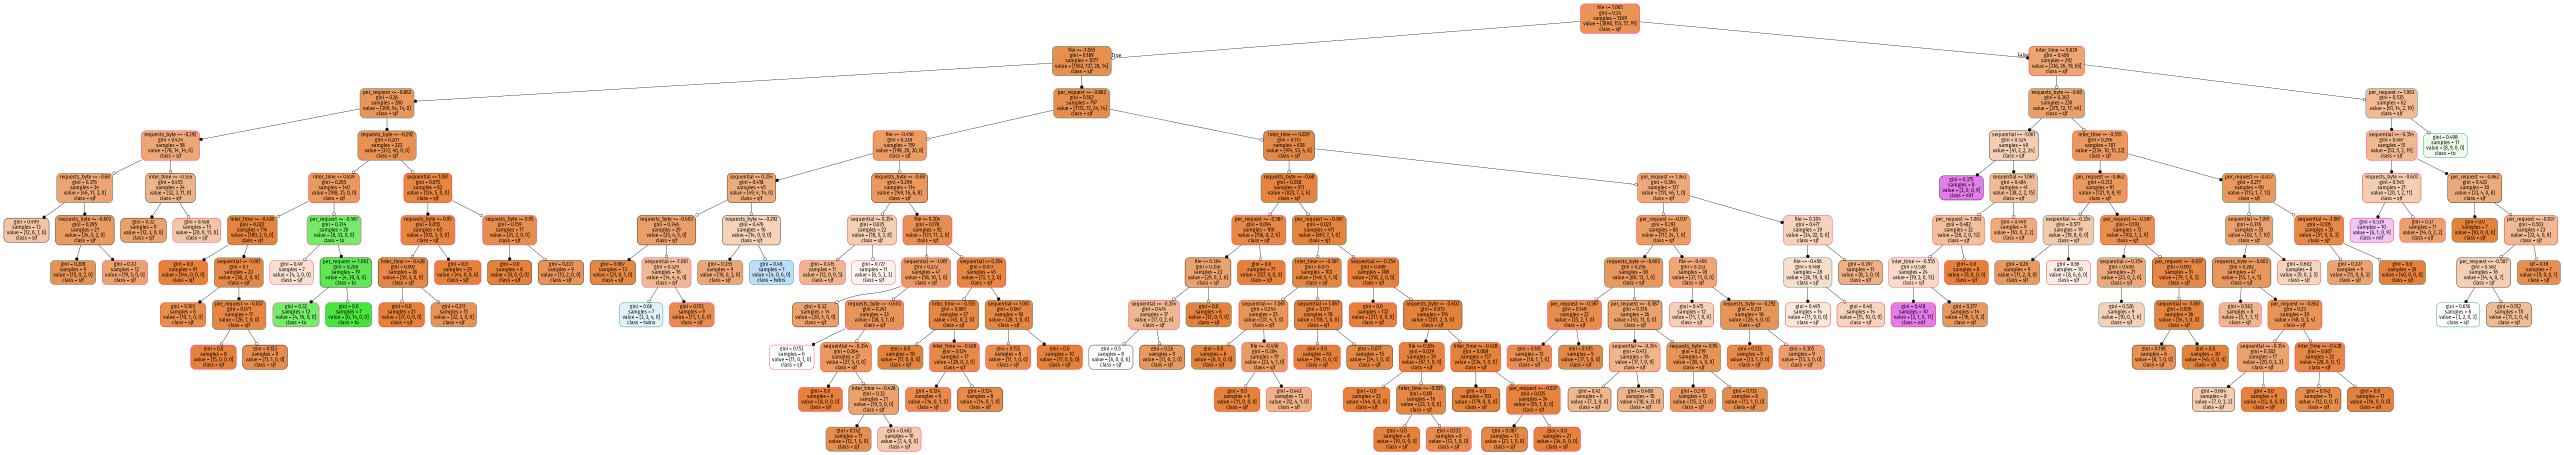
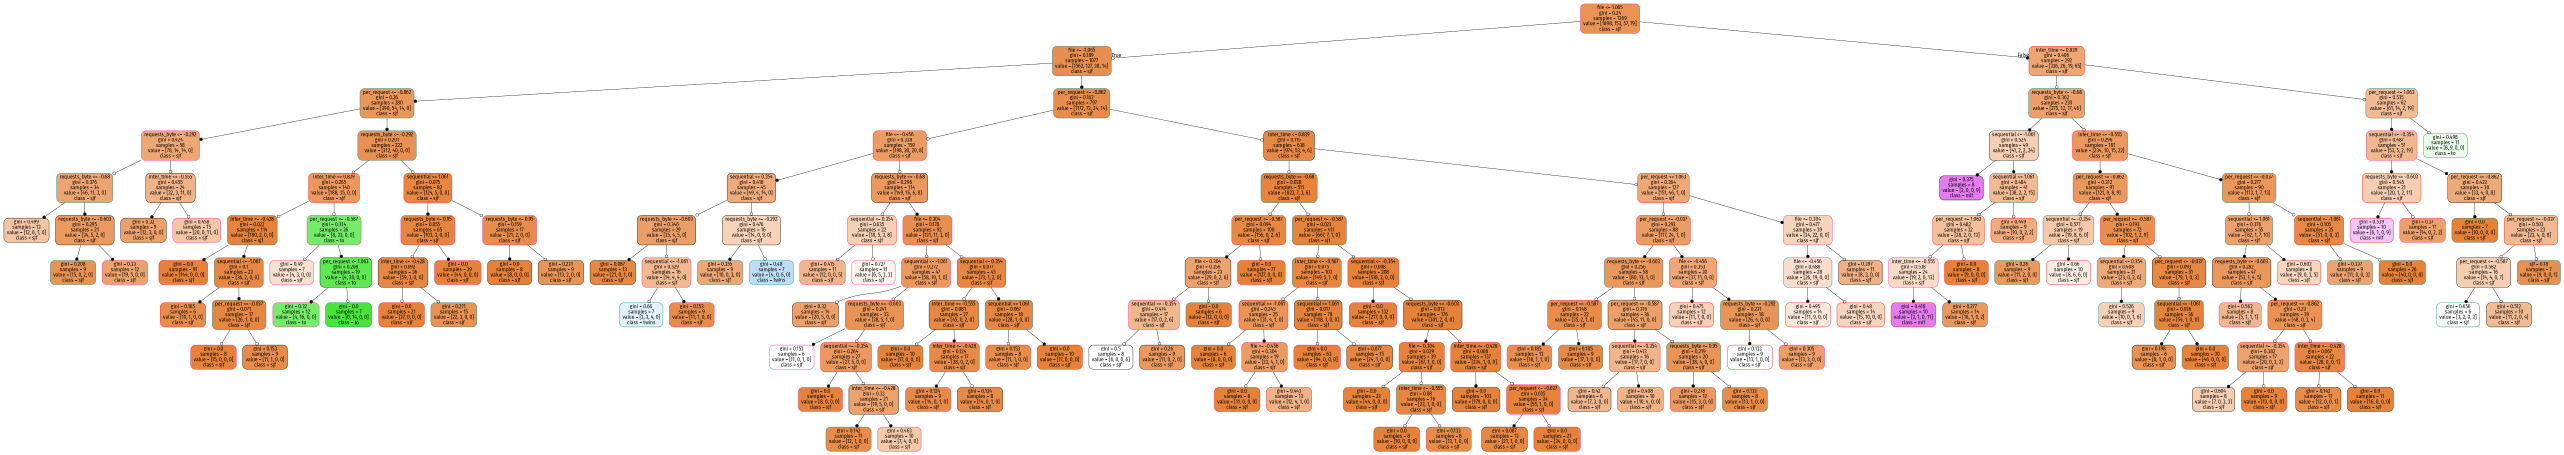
node "gini = 0.133 samples = 9 value = [13, 1, 0, 0] class = sjf": fillcolor #e78b48 -> #ffffff
node "gini = 0.408 samples = 10 value = [10, 4, 0, 0] class = sjf": color black -> red
